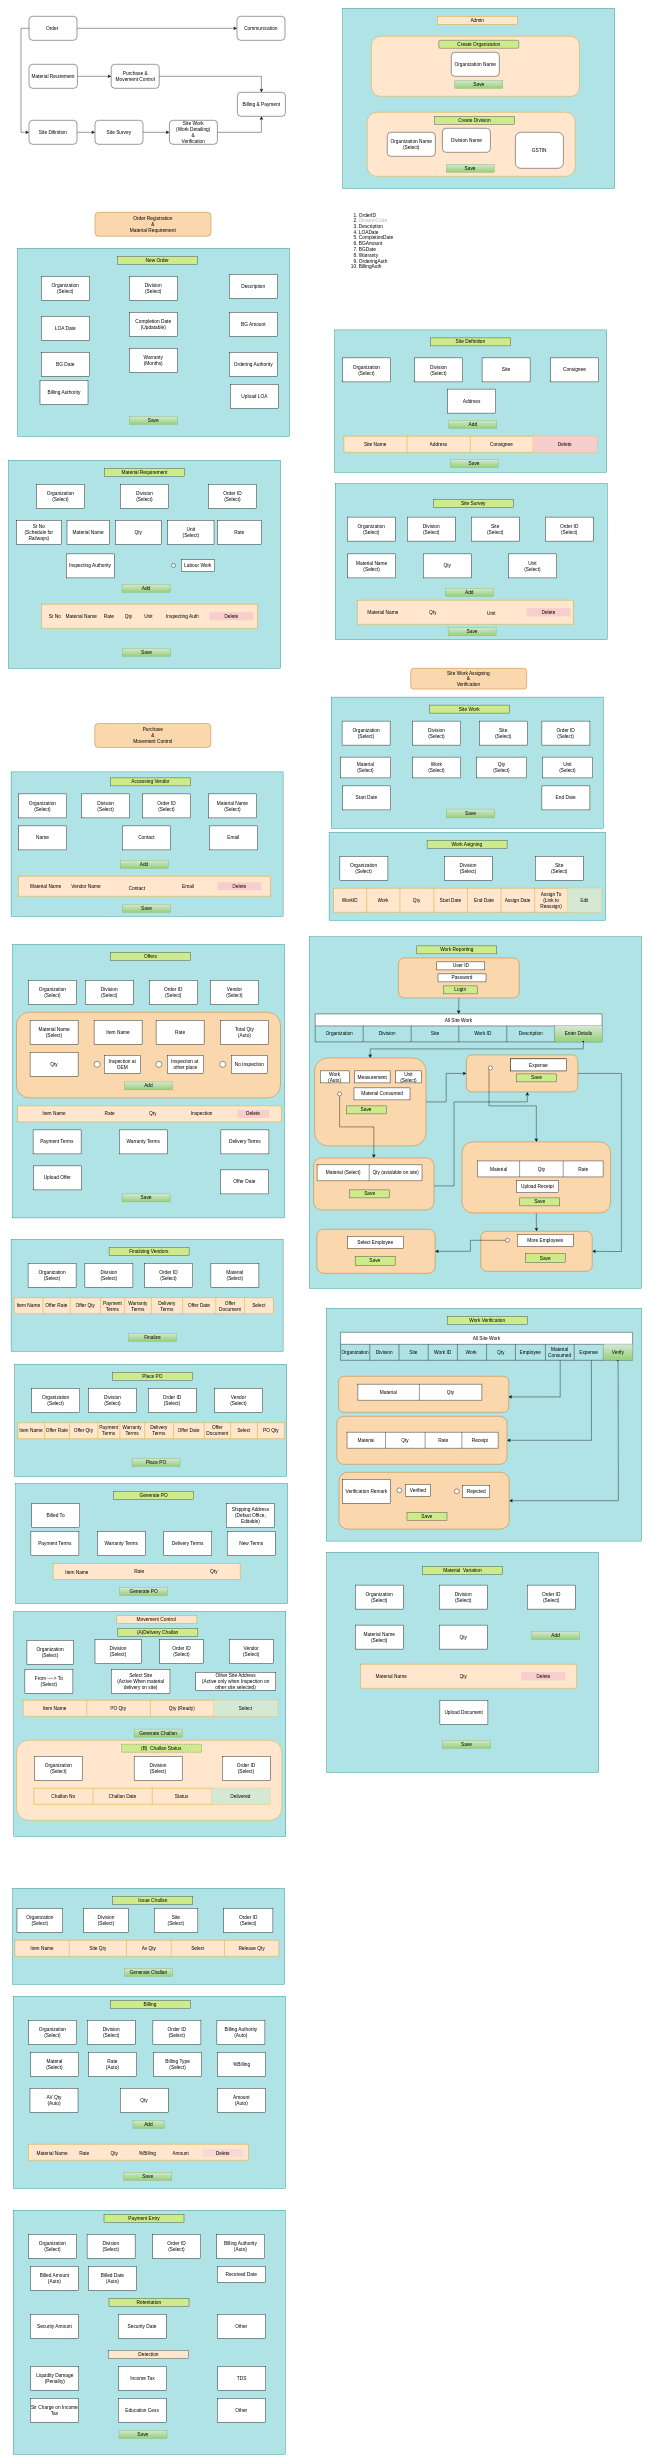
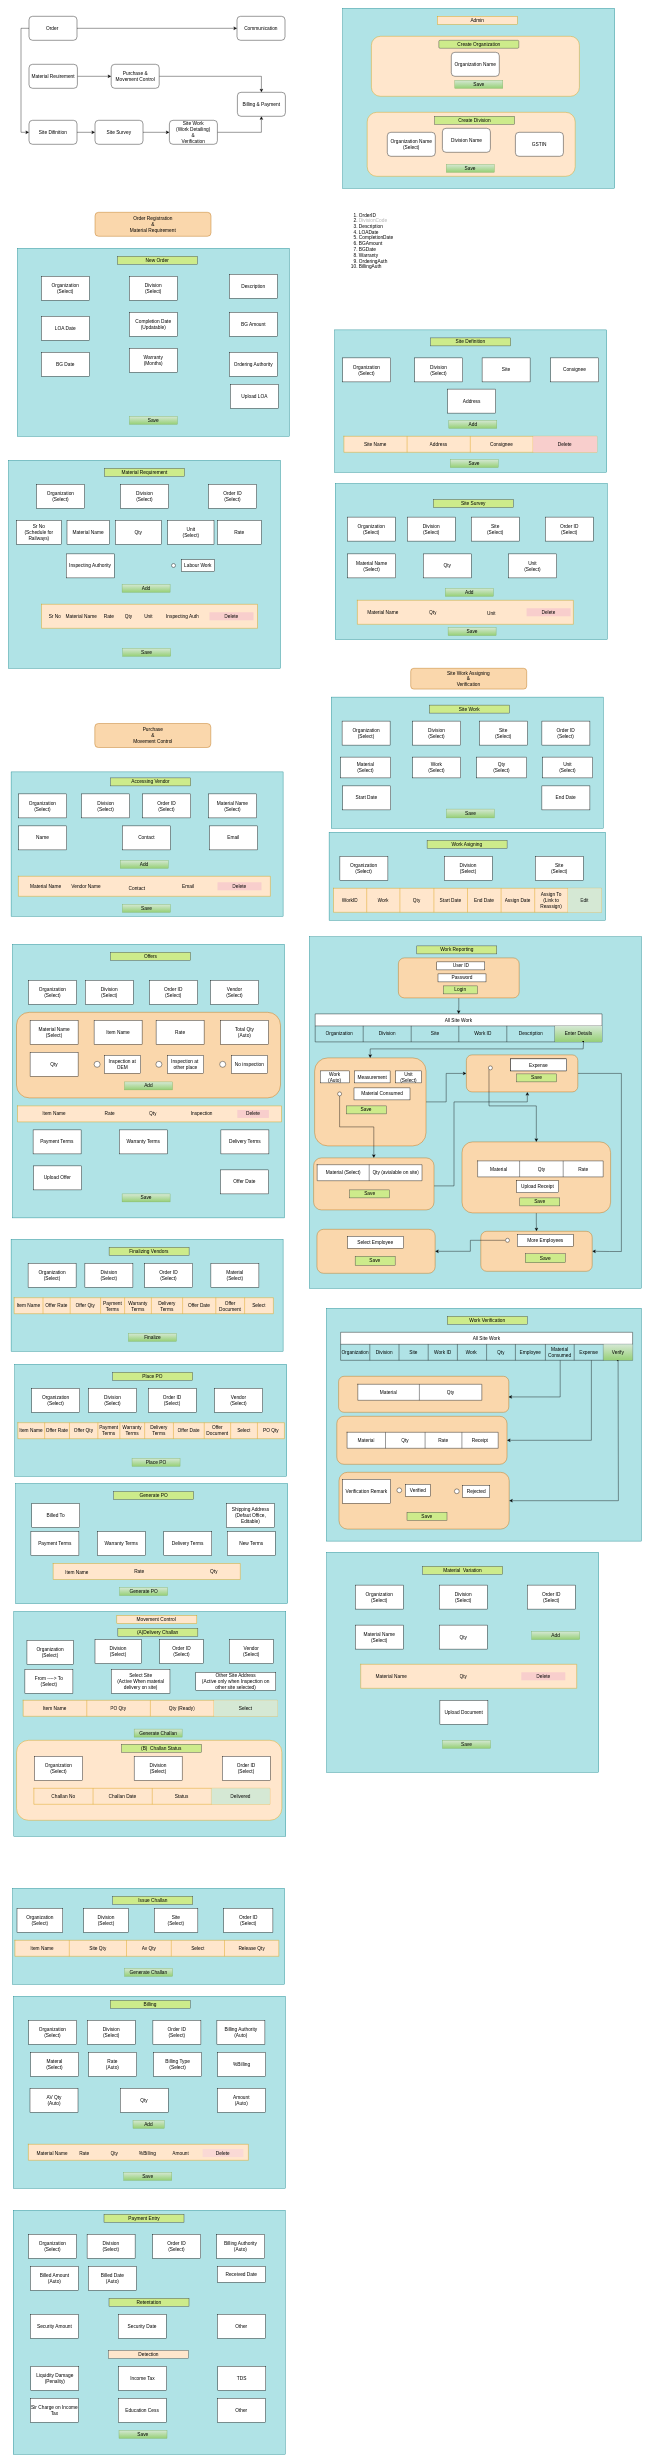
node "GSTIN": size 48x36 -> 48x24
node "Billing Authority": removed
node "(B) Challan Status": style dashed -> solid
